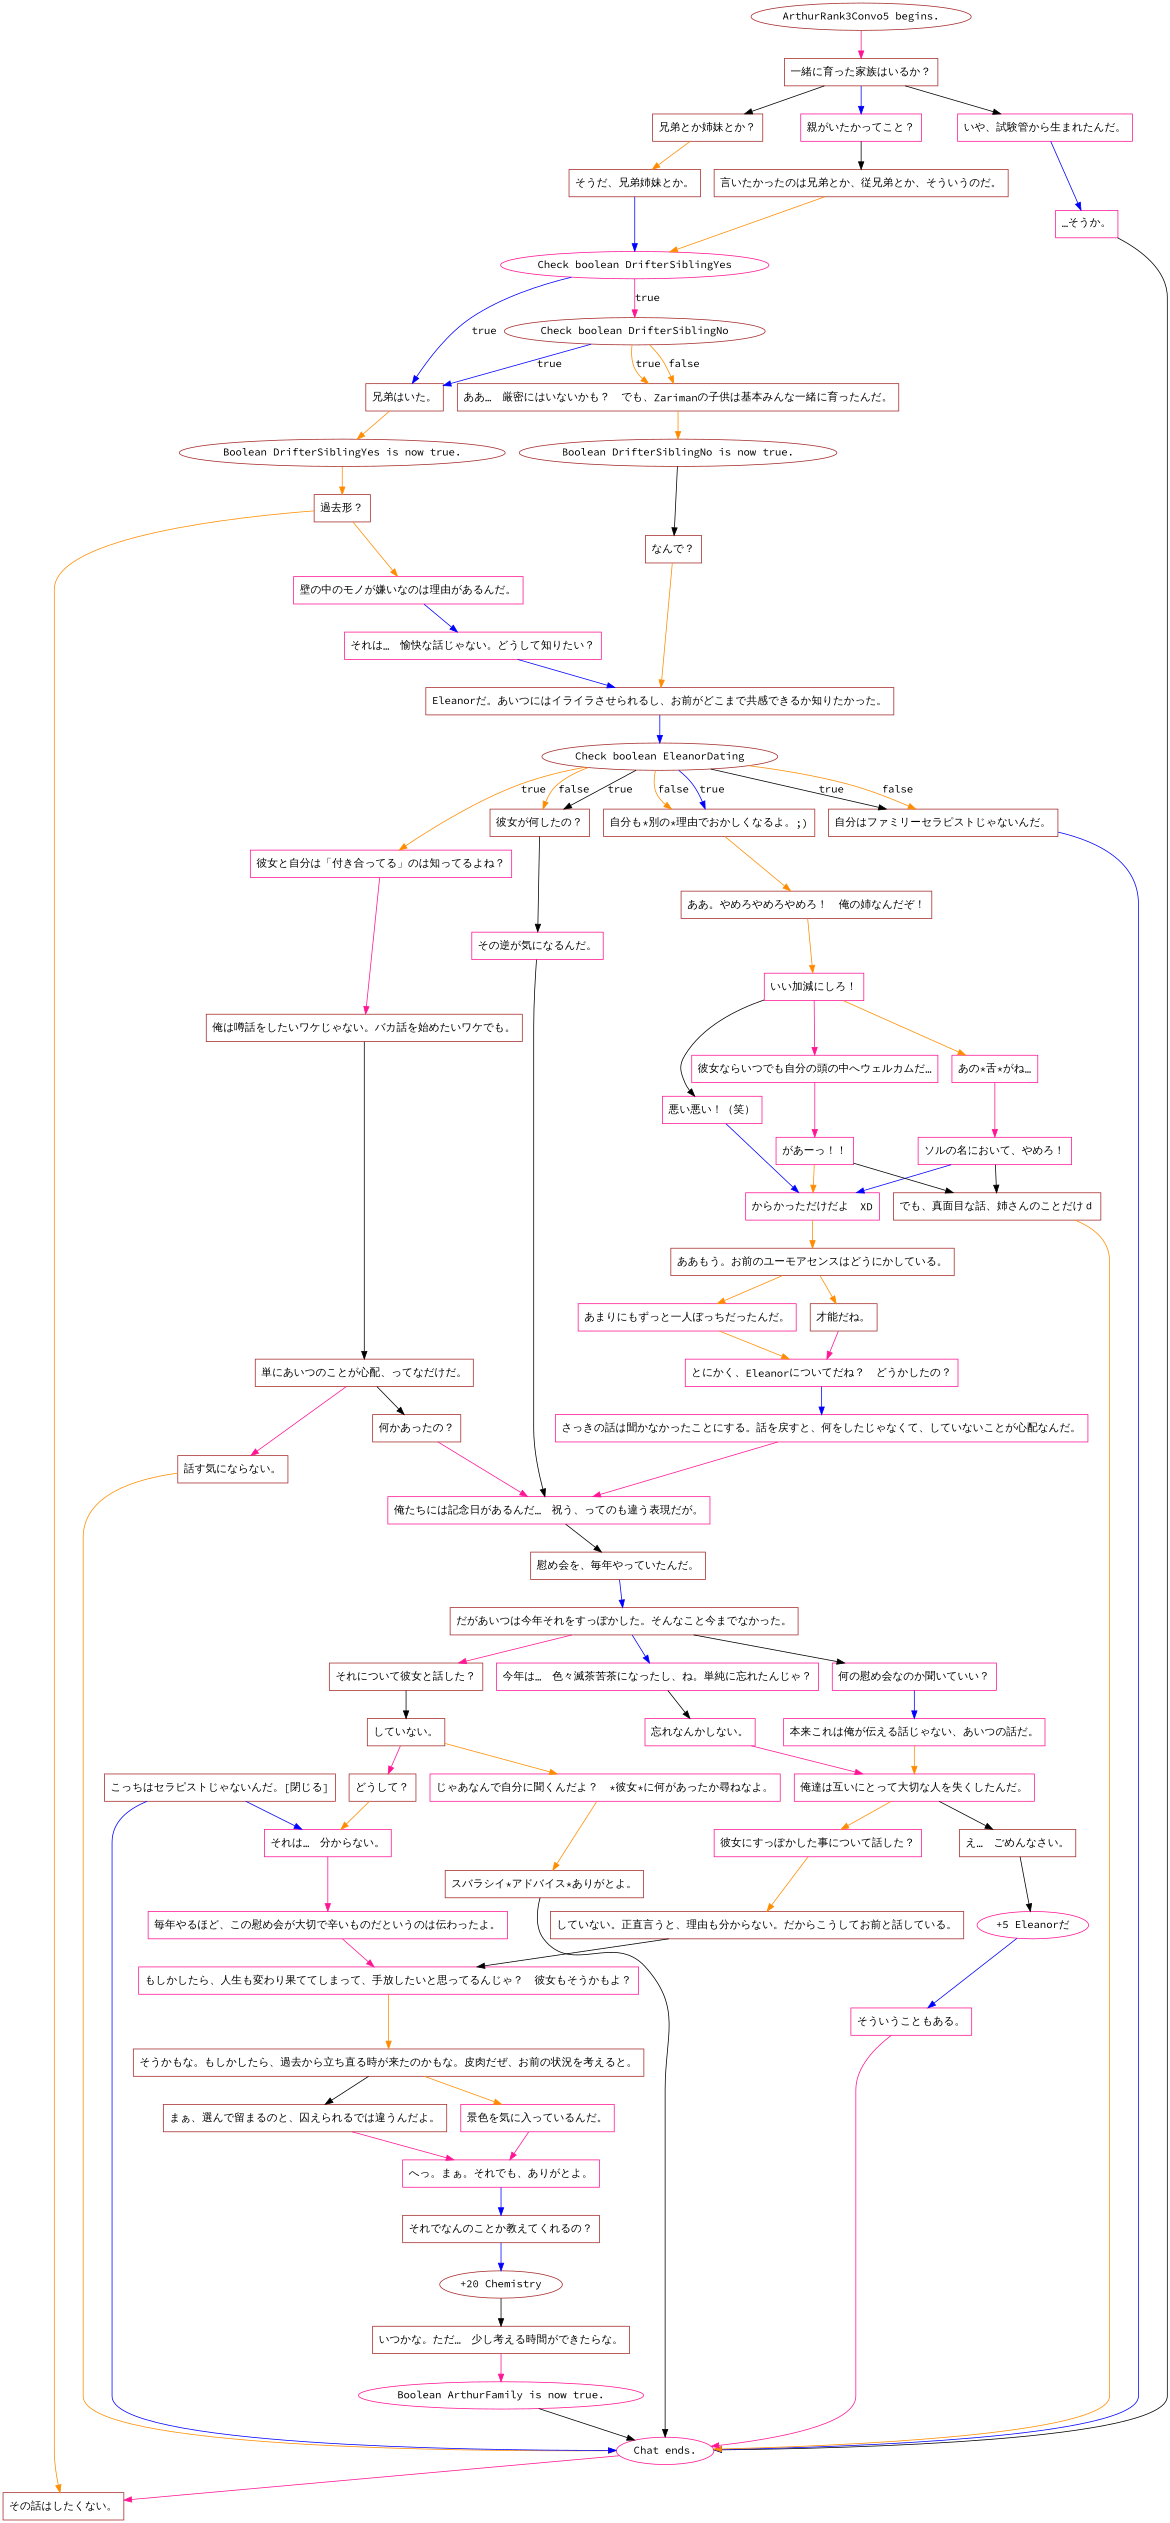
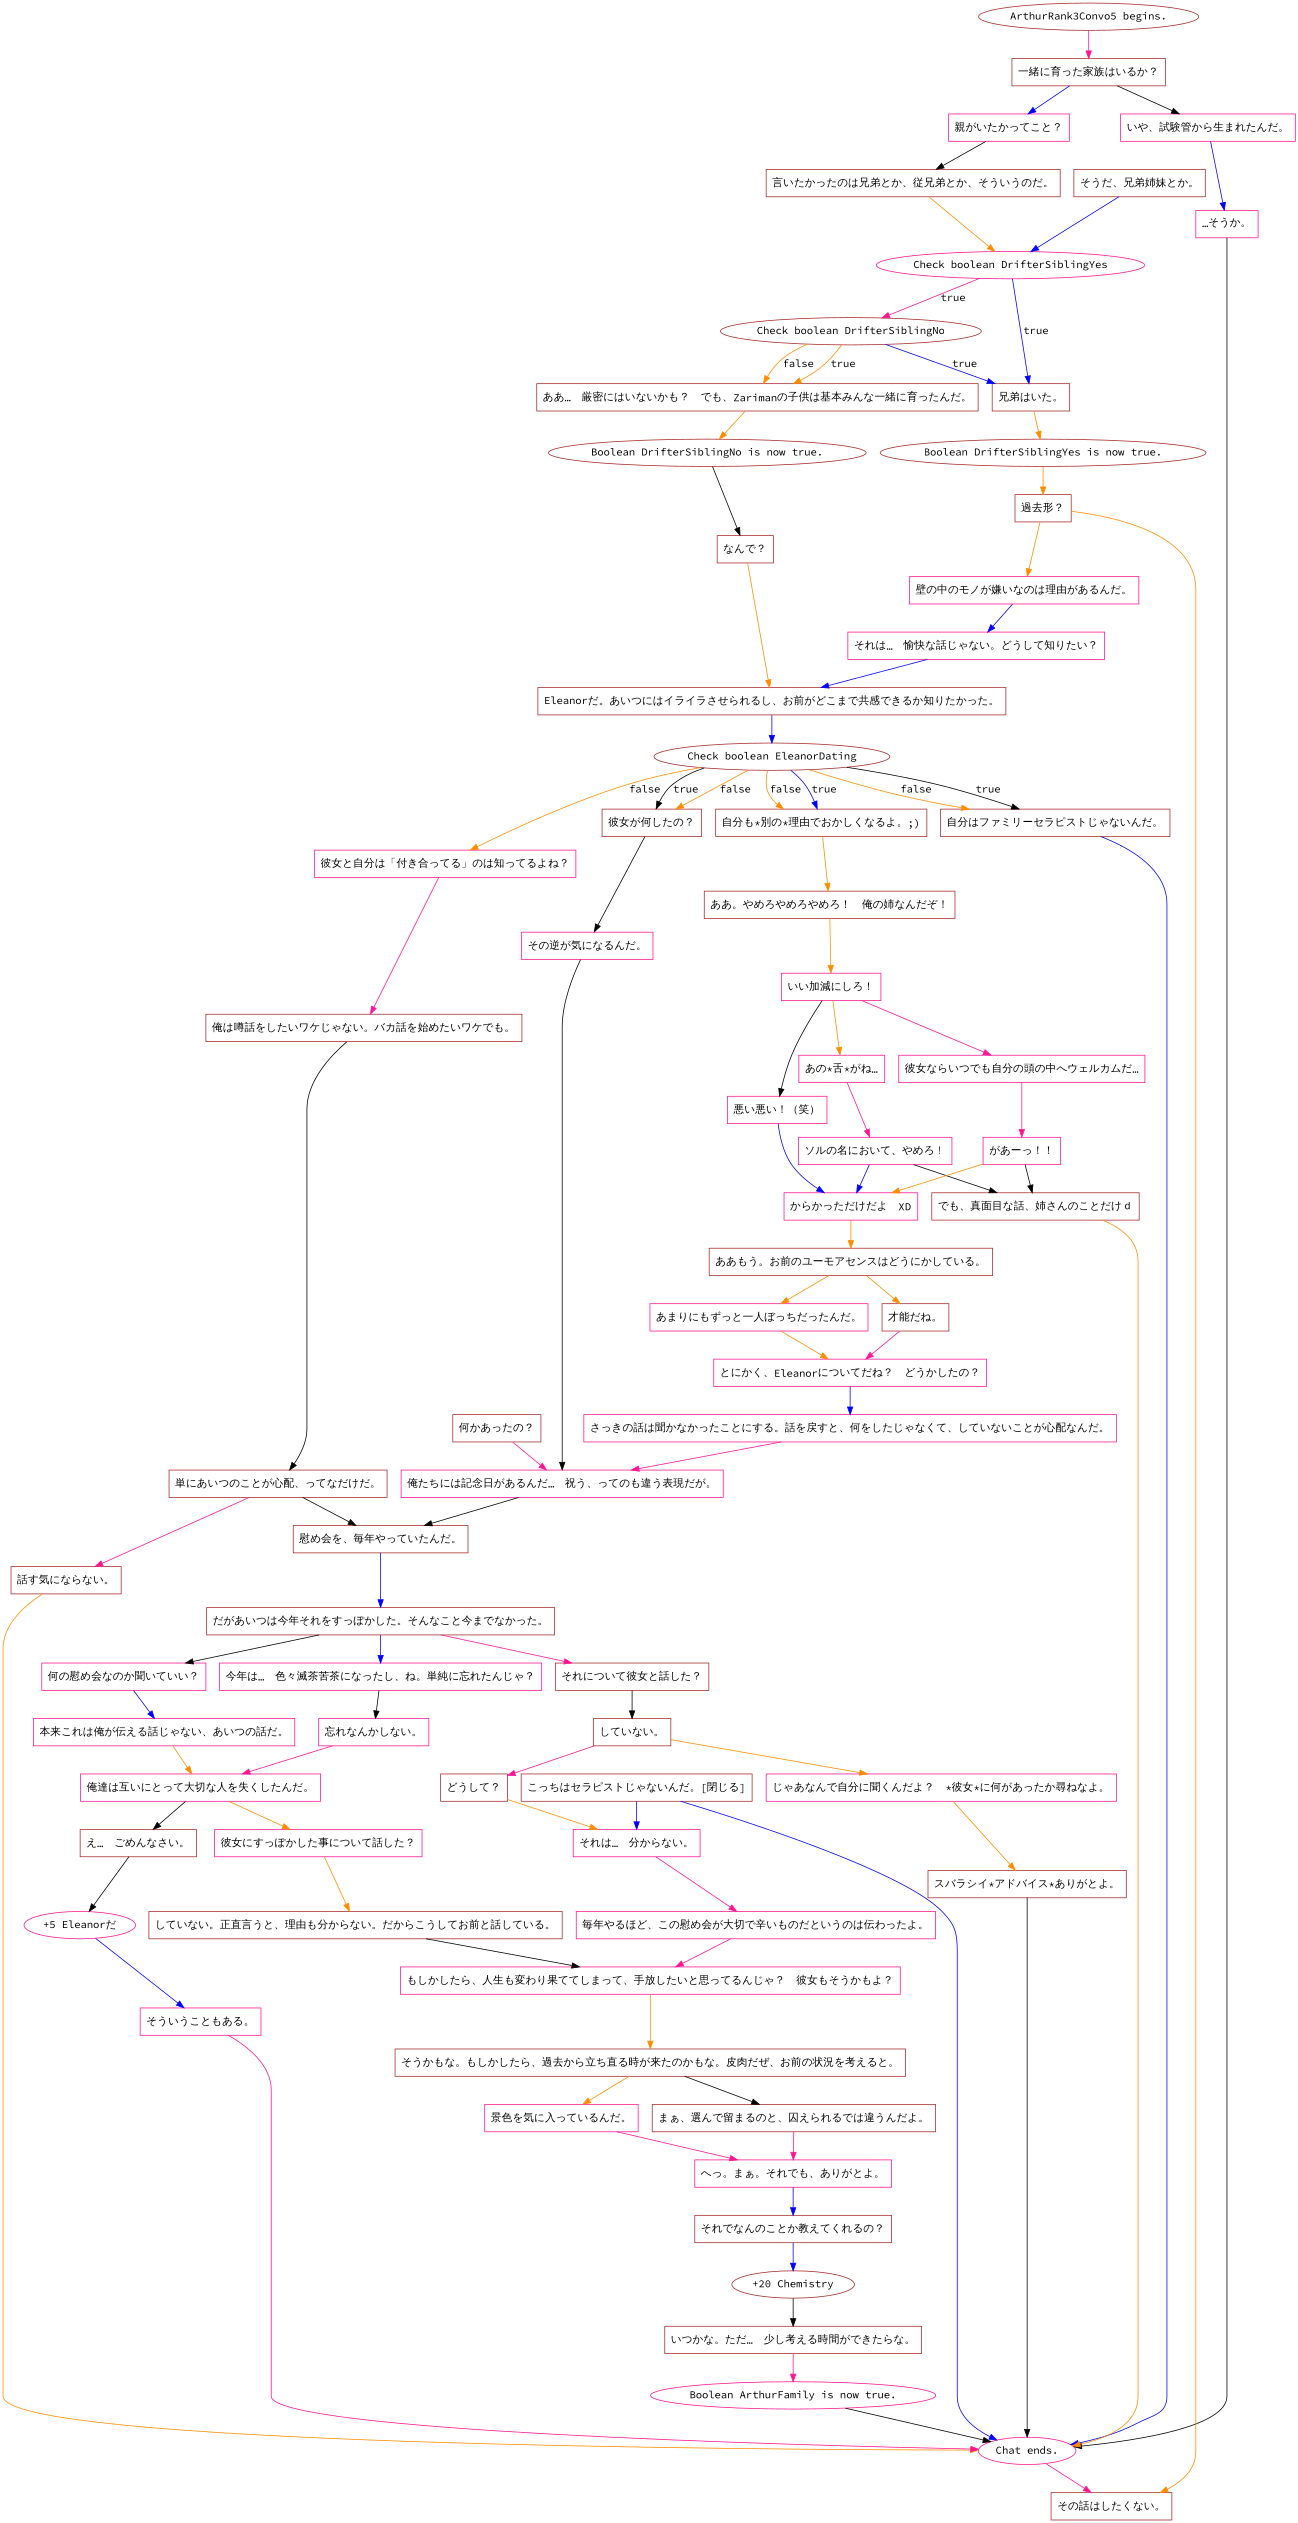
node "兄弟とか姉妹とか？": removed
edge "Check boolean EleanorDating" -> "彼女と自分は「付き合ってる」のは知ってるよね？": label "true" -> "false"
edge "単にあいつのことが心配、ってなだけだ。" -> "何かあったの？": now "単にあいつのことが心配、ってなだけだ。" -> "慰め会を、毎年やっていたんだ。"
